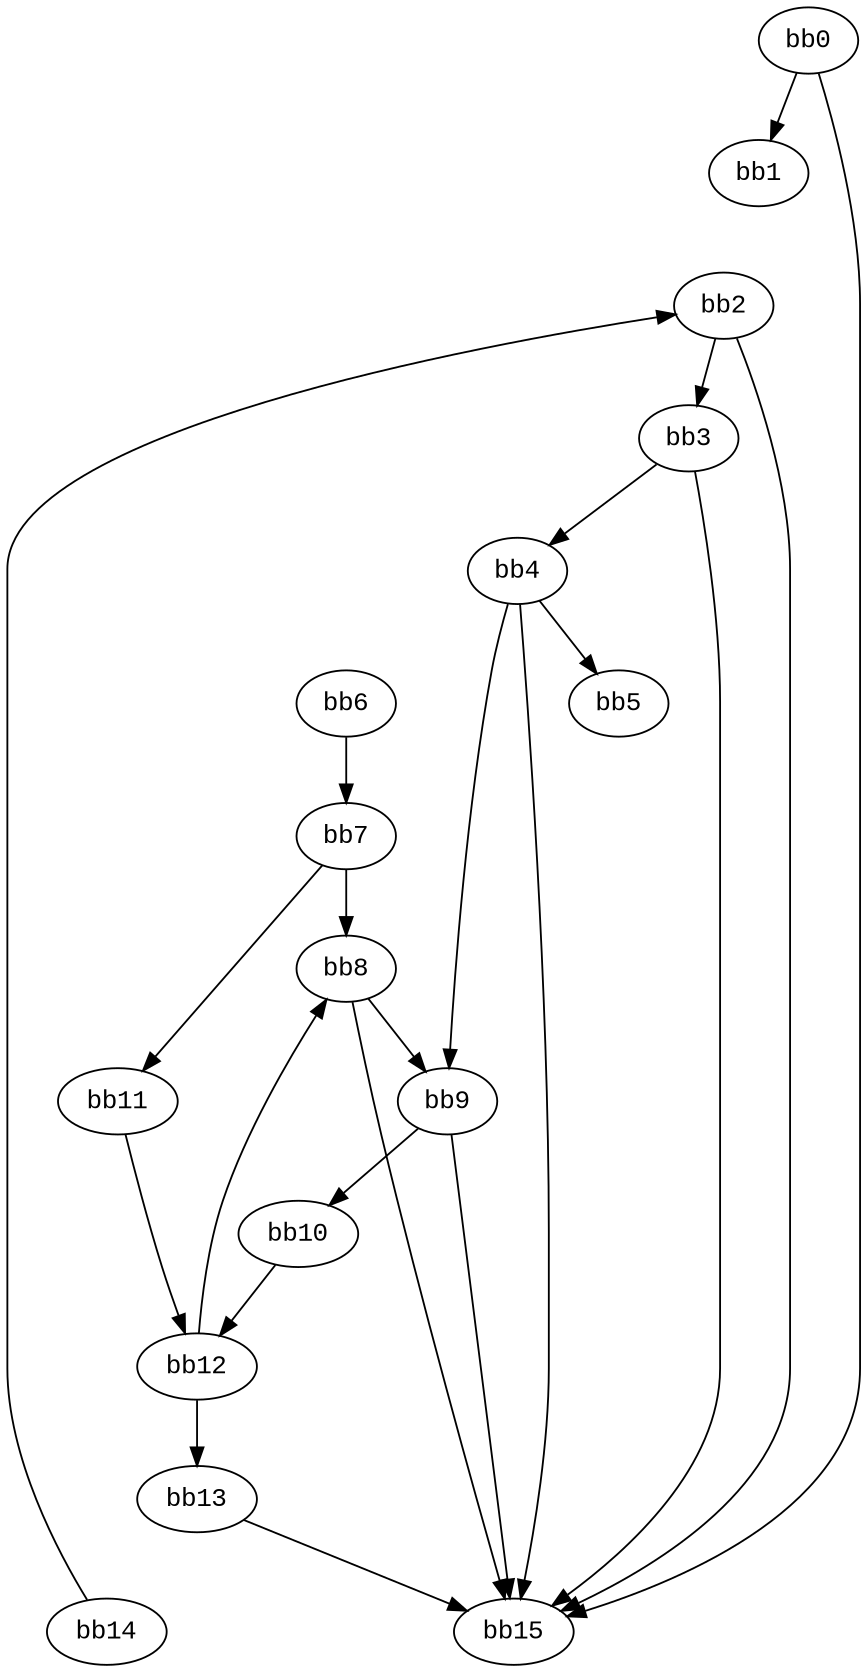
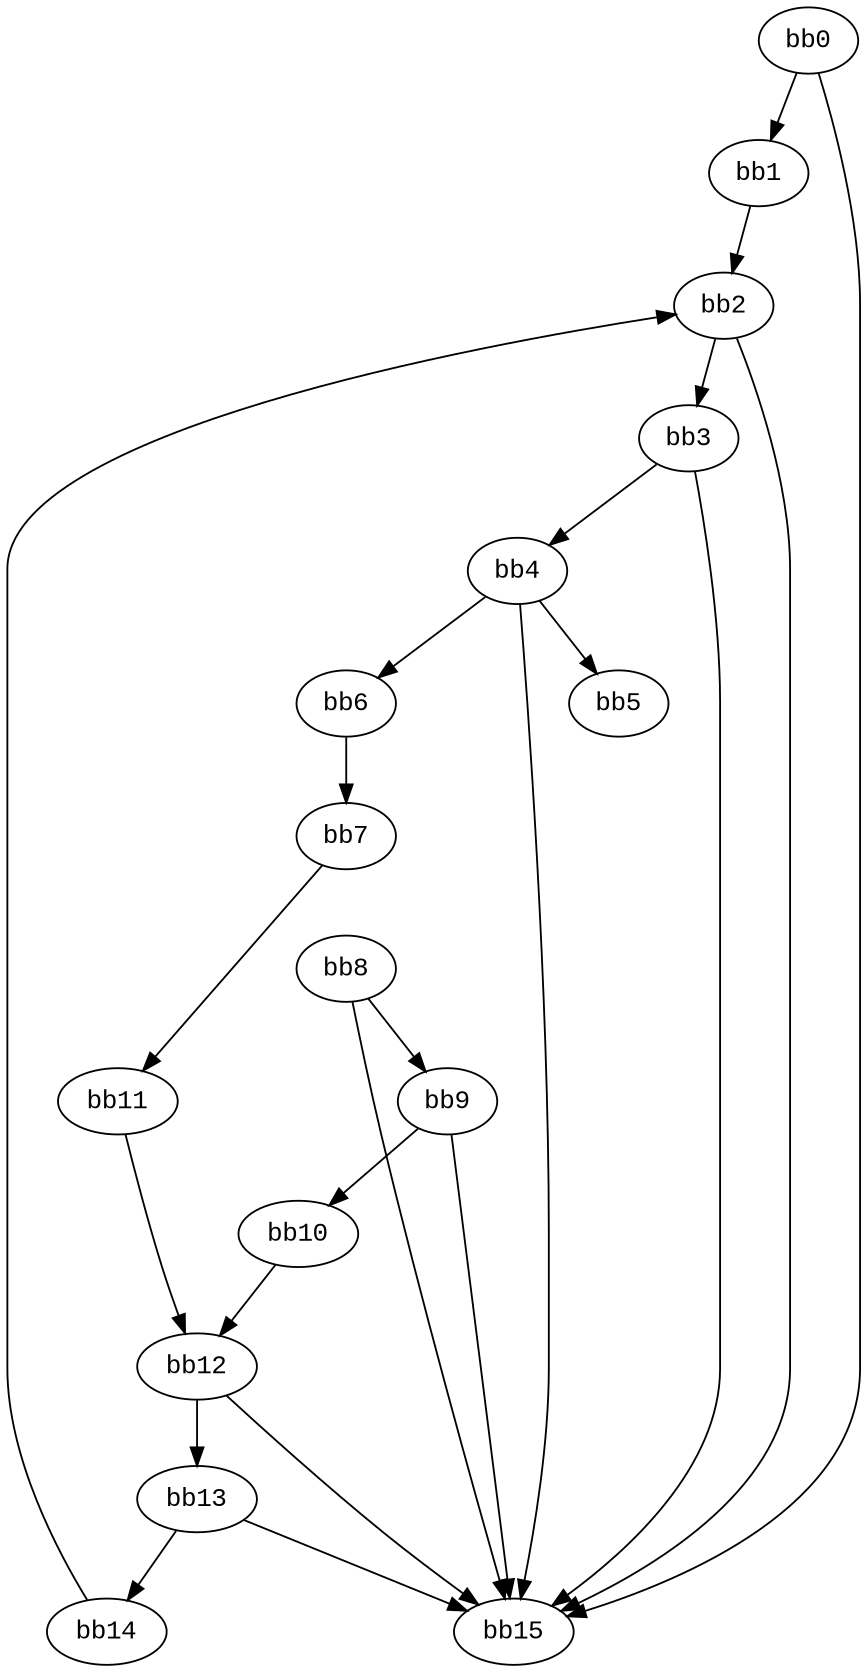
edge "bb1" -> "bb2": added
edge "bb4" -> "bb9": now "bb4" -> "bb6"
edge "bb7" -> "bb8": removed
edge "bb12" -> "bb8": now "bb12" -> "bb15"
edge "bb13" -> "bb14": added
